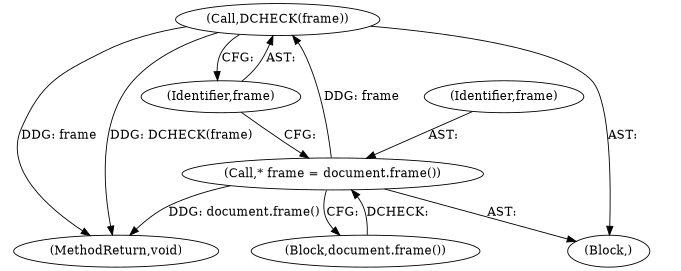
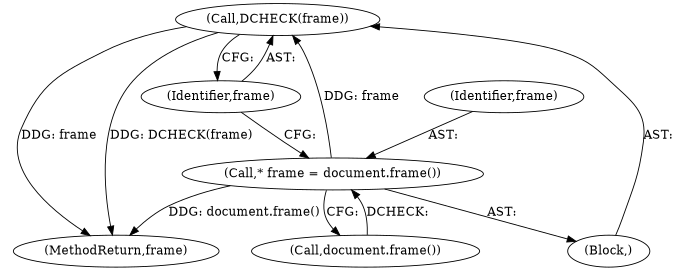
edge "(Call,DCHECK(frame))" -> "(Block,)": reversed
node "(MethodReturn,void)": label "(MethodReturn,void)" -> "(MethodReturn,frame)"
node "(Block,document.frame())": label "(Block,document.frame())" -> "(Call,document.frame())"
